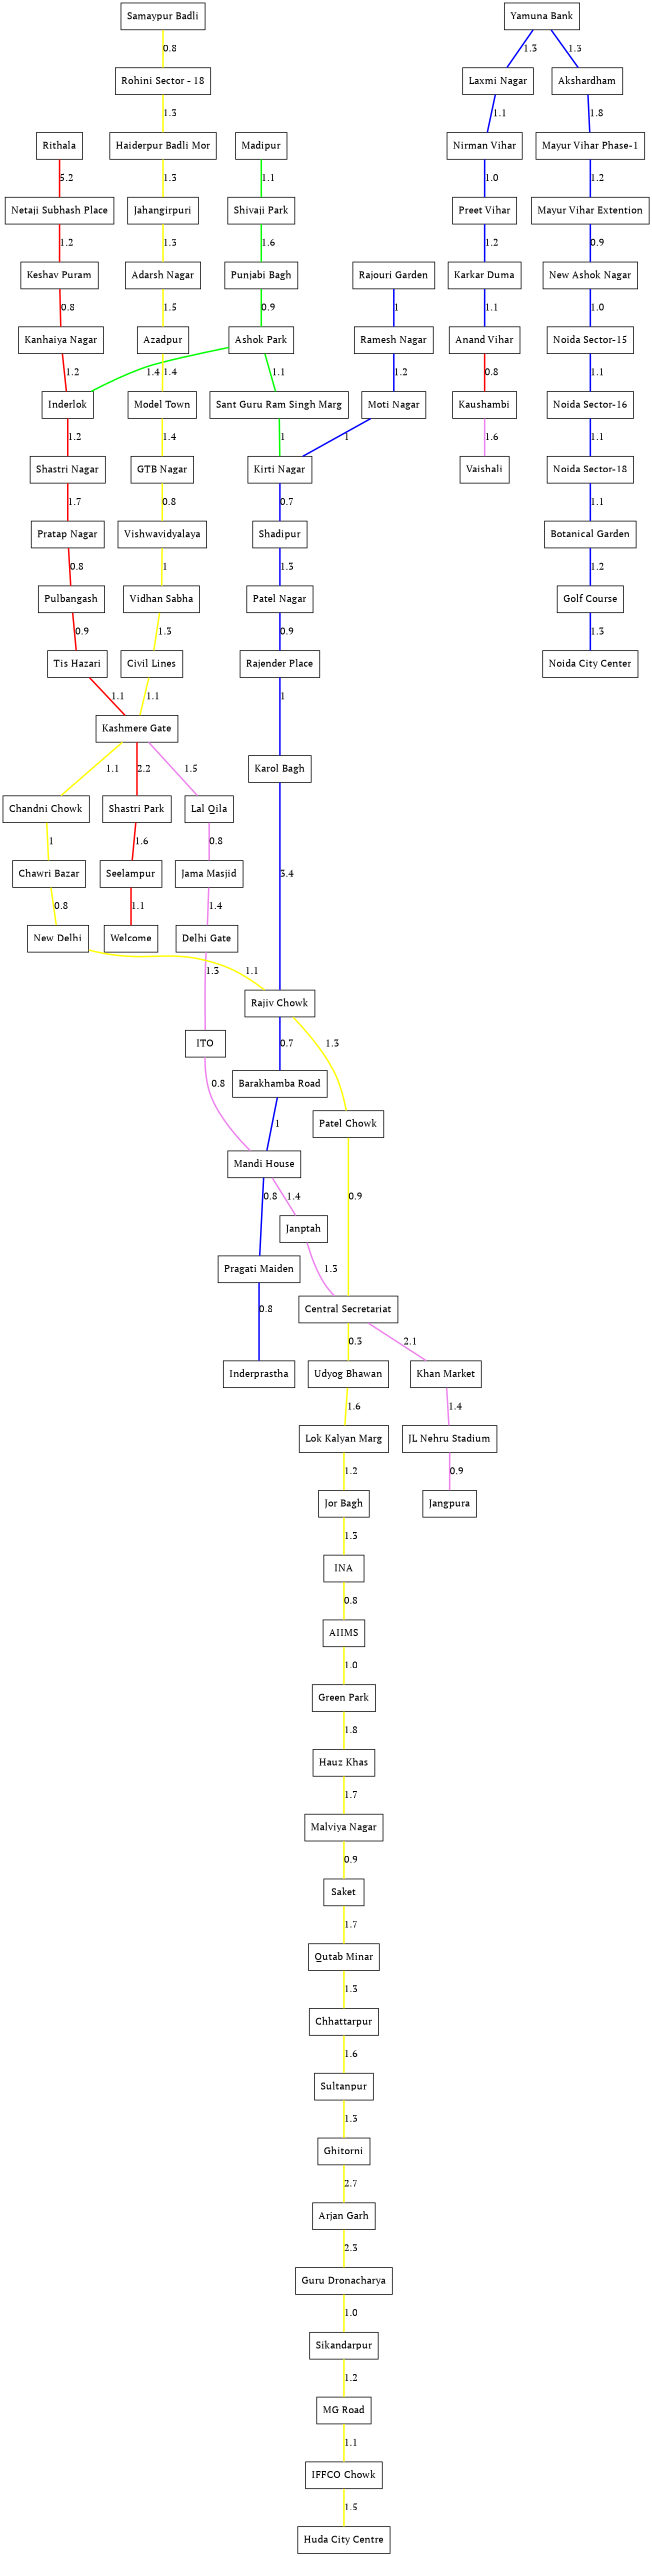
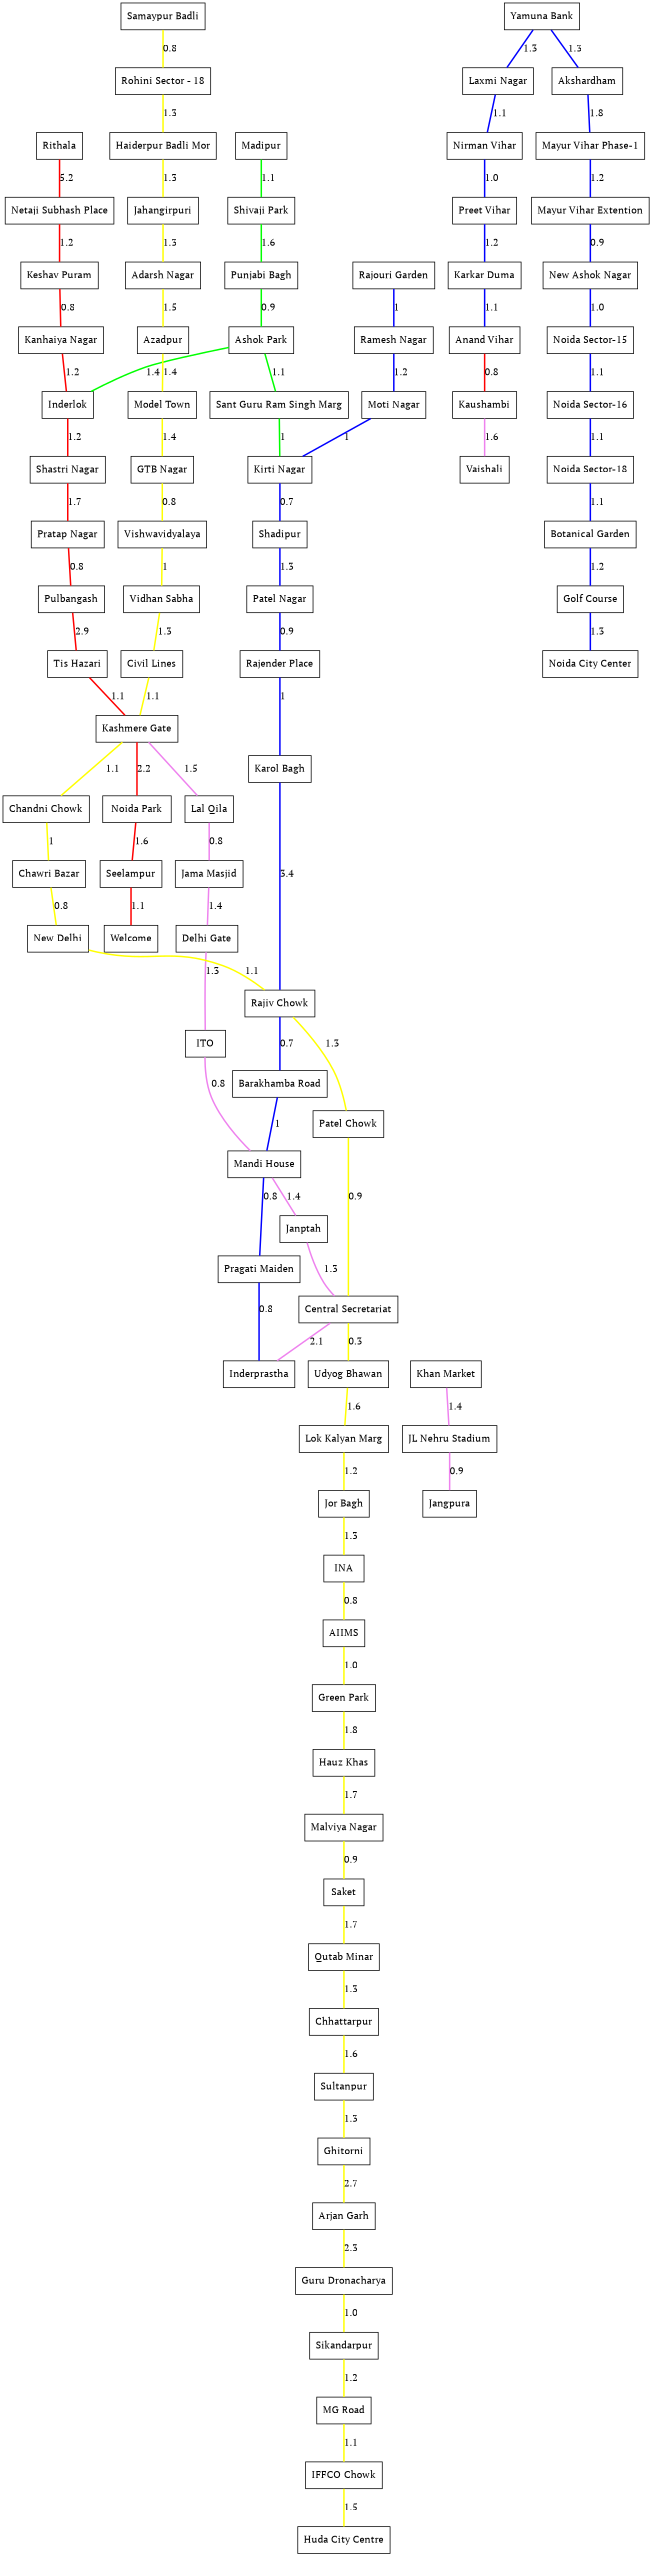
edge "Pulbangash" -- "Tis Hazari": label "0.9" -> "2.9"
node "Shastri Park": label "Shastri Park" -> "Noida Park"
edge "Central Secretariat" -- "Khan Market": now "Central Secretariat" -- "Inderprastha"
